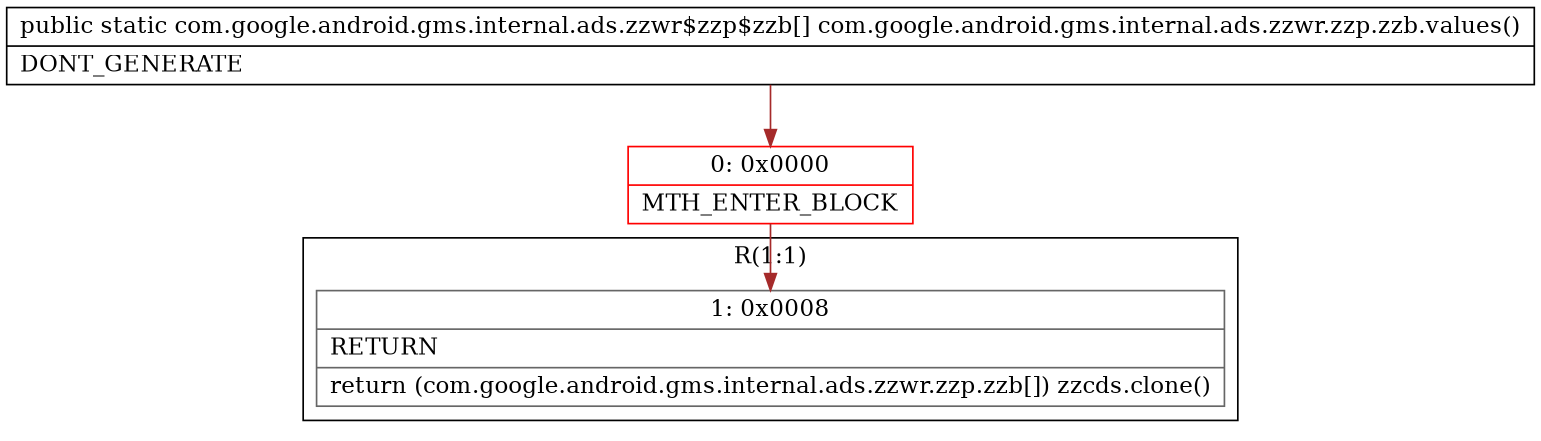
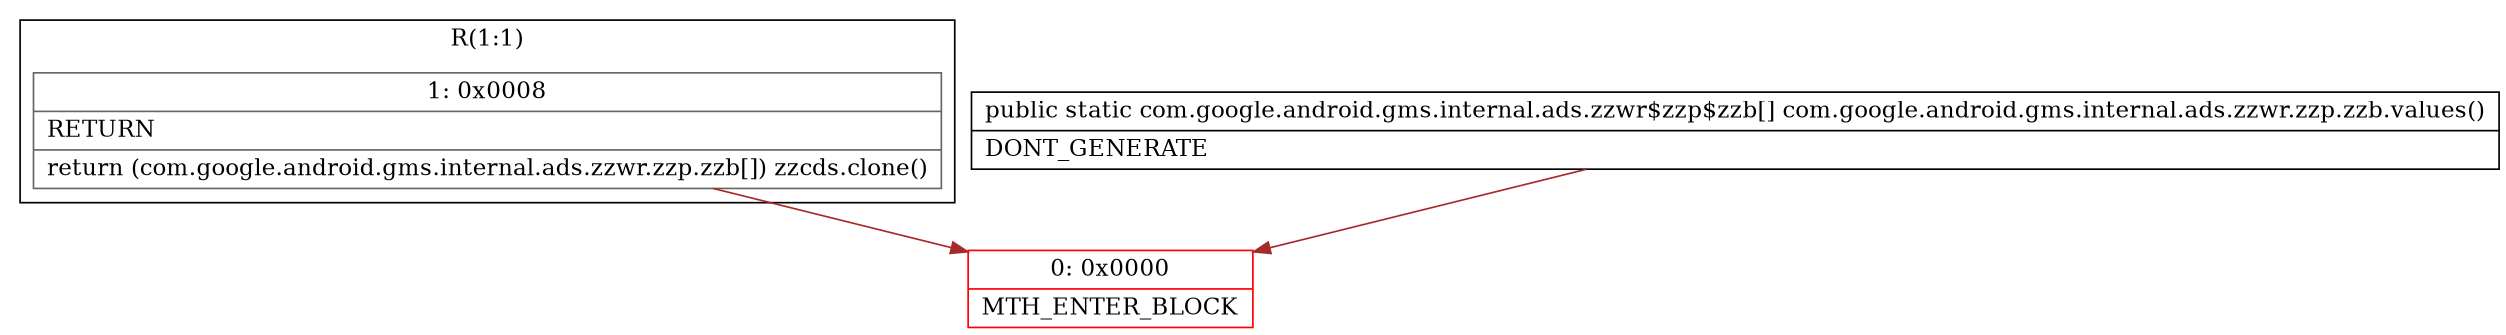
edge "0: 0x0000" -> "1: 0x0008": reversed
